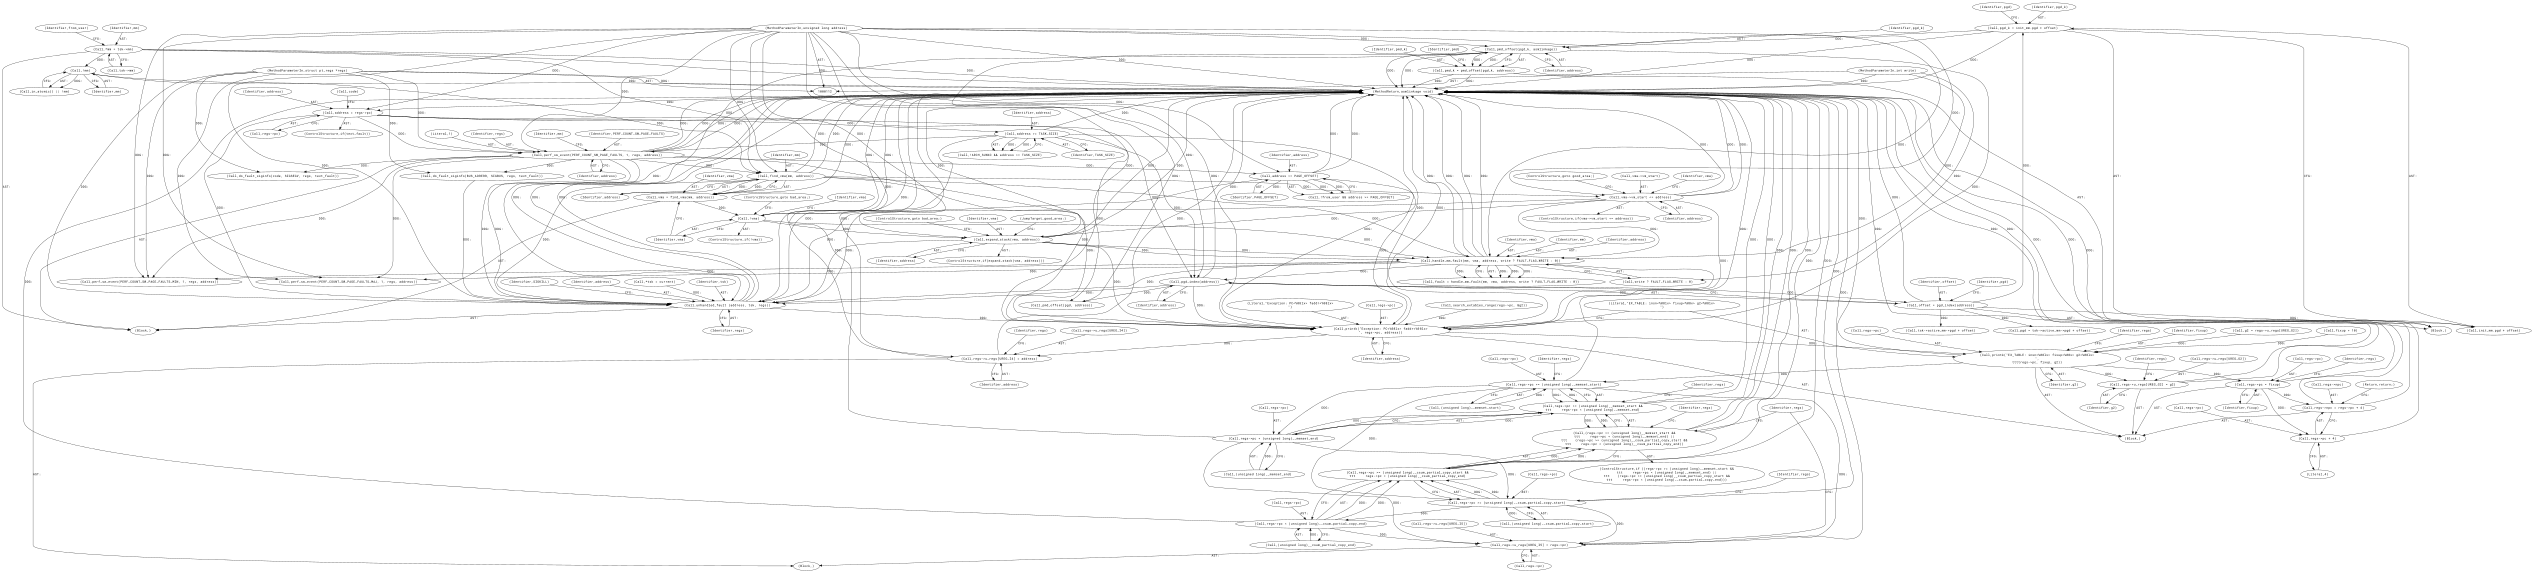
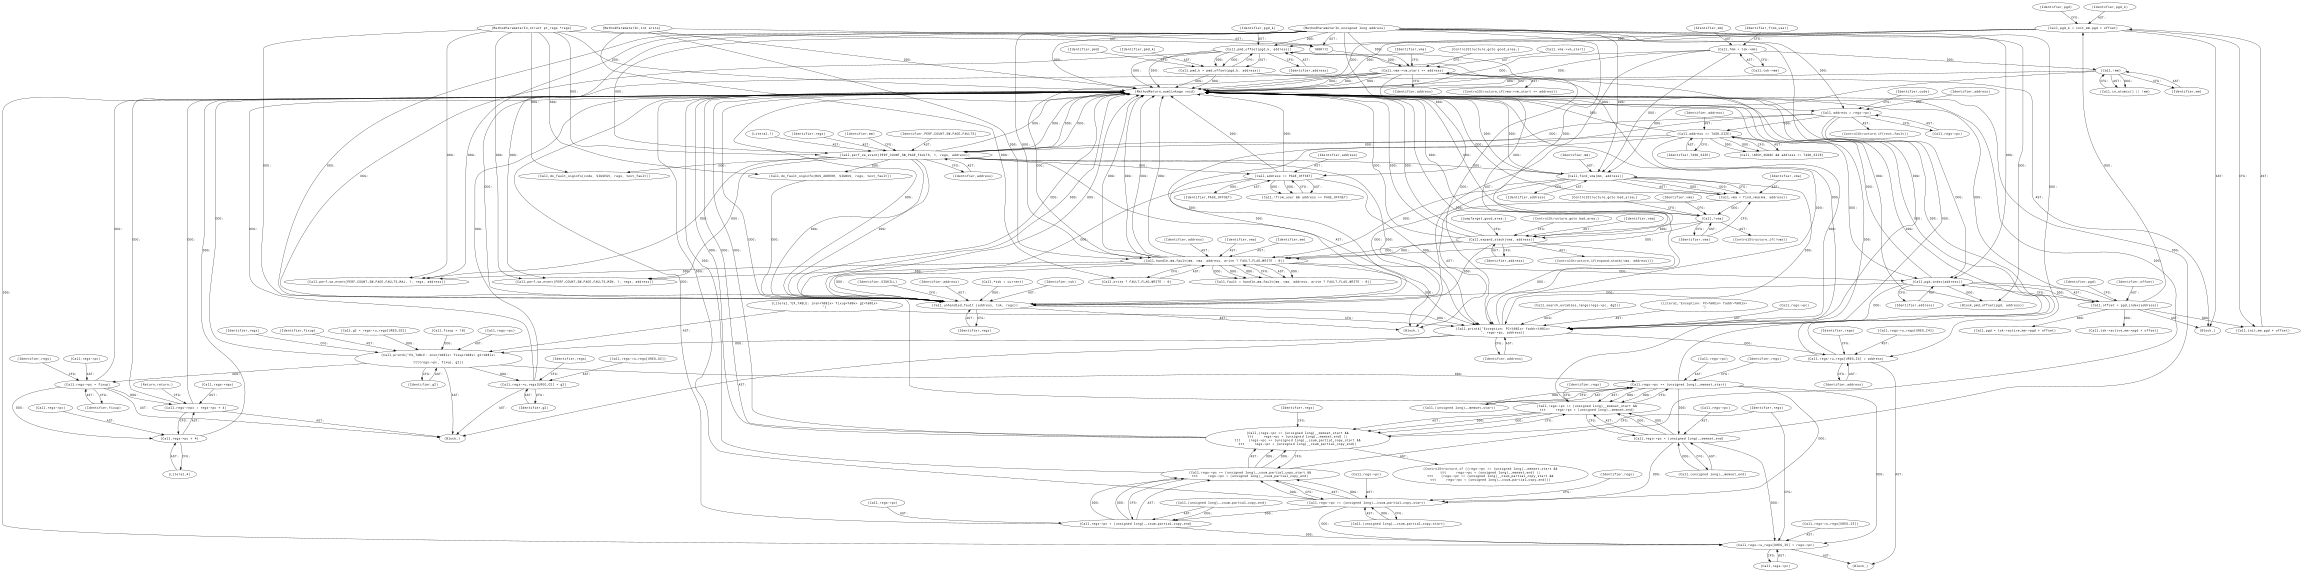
node "(Call,pmd_offset(pgd_k, asmlinkage))": label "(Call,pmd_offset(pgd_k, asmlinkage))" -> "(Call,pmd_offset(pgd_k, address))"
node "(Call,code)": label "(Call,code)" -> "(Identifier,code)"
edge "(Call,find_vma(mm, address))" -> "(Call,vma->vm_start <= address)": now "1000112" -> "(Call,vma->vm_start <= address)"
node "(Call,pmd_offset(pgd, address))": label "(Call,pmd_offset(pgd, address))" -> "(Block,pmd_offset(pgd, address))"
edge "(Call,regs->pc < (unsigned long)__csum_partial_copy_end)" -> "(Call,(unsigned long)__csum_partial_copy_end)": removed, label "CFG:"
